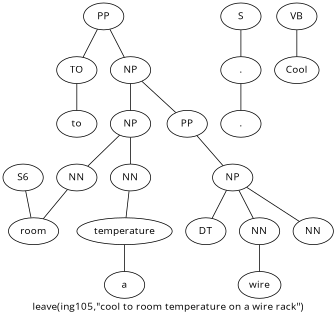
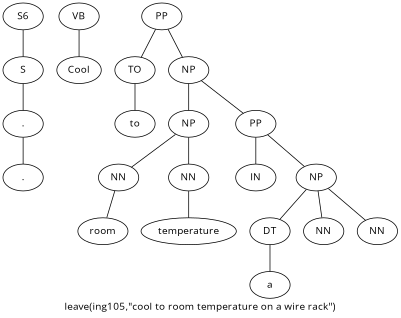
node "IN": added
edge "S6" -- "room": now "S6" -- "S"
edge "temperature" -- "a": now "DT" -- "a"
node "wire": removed
